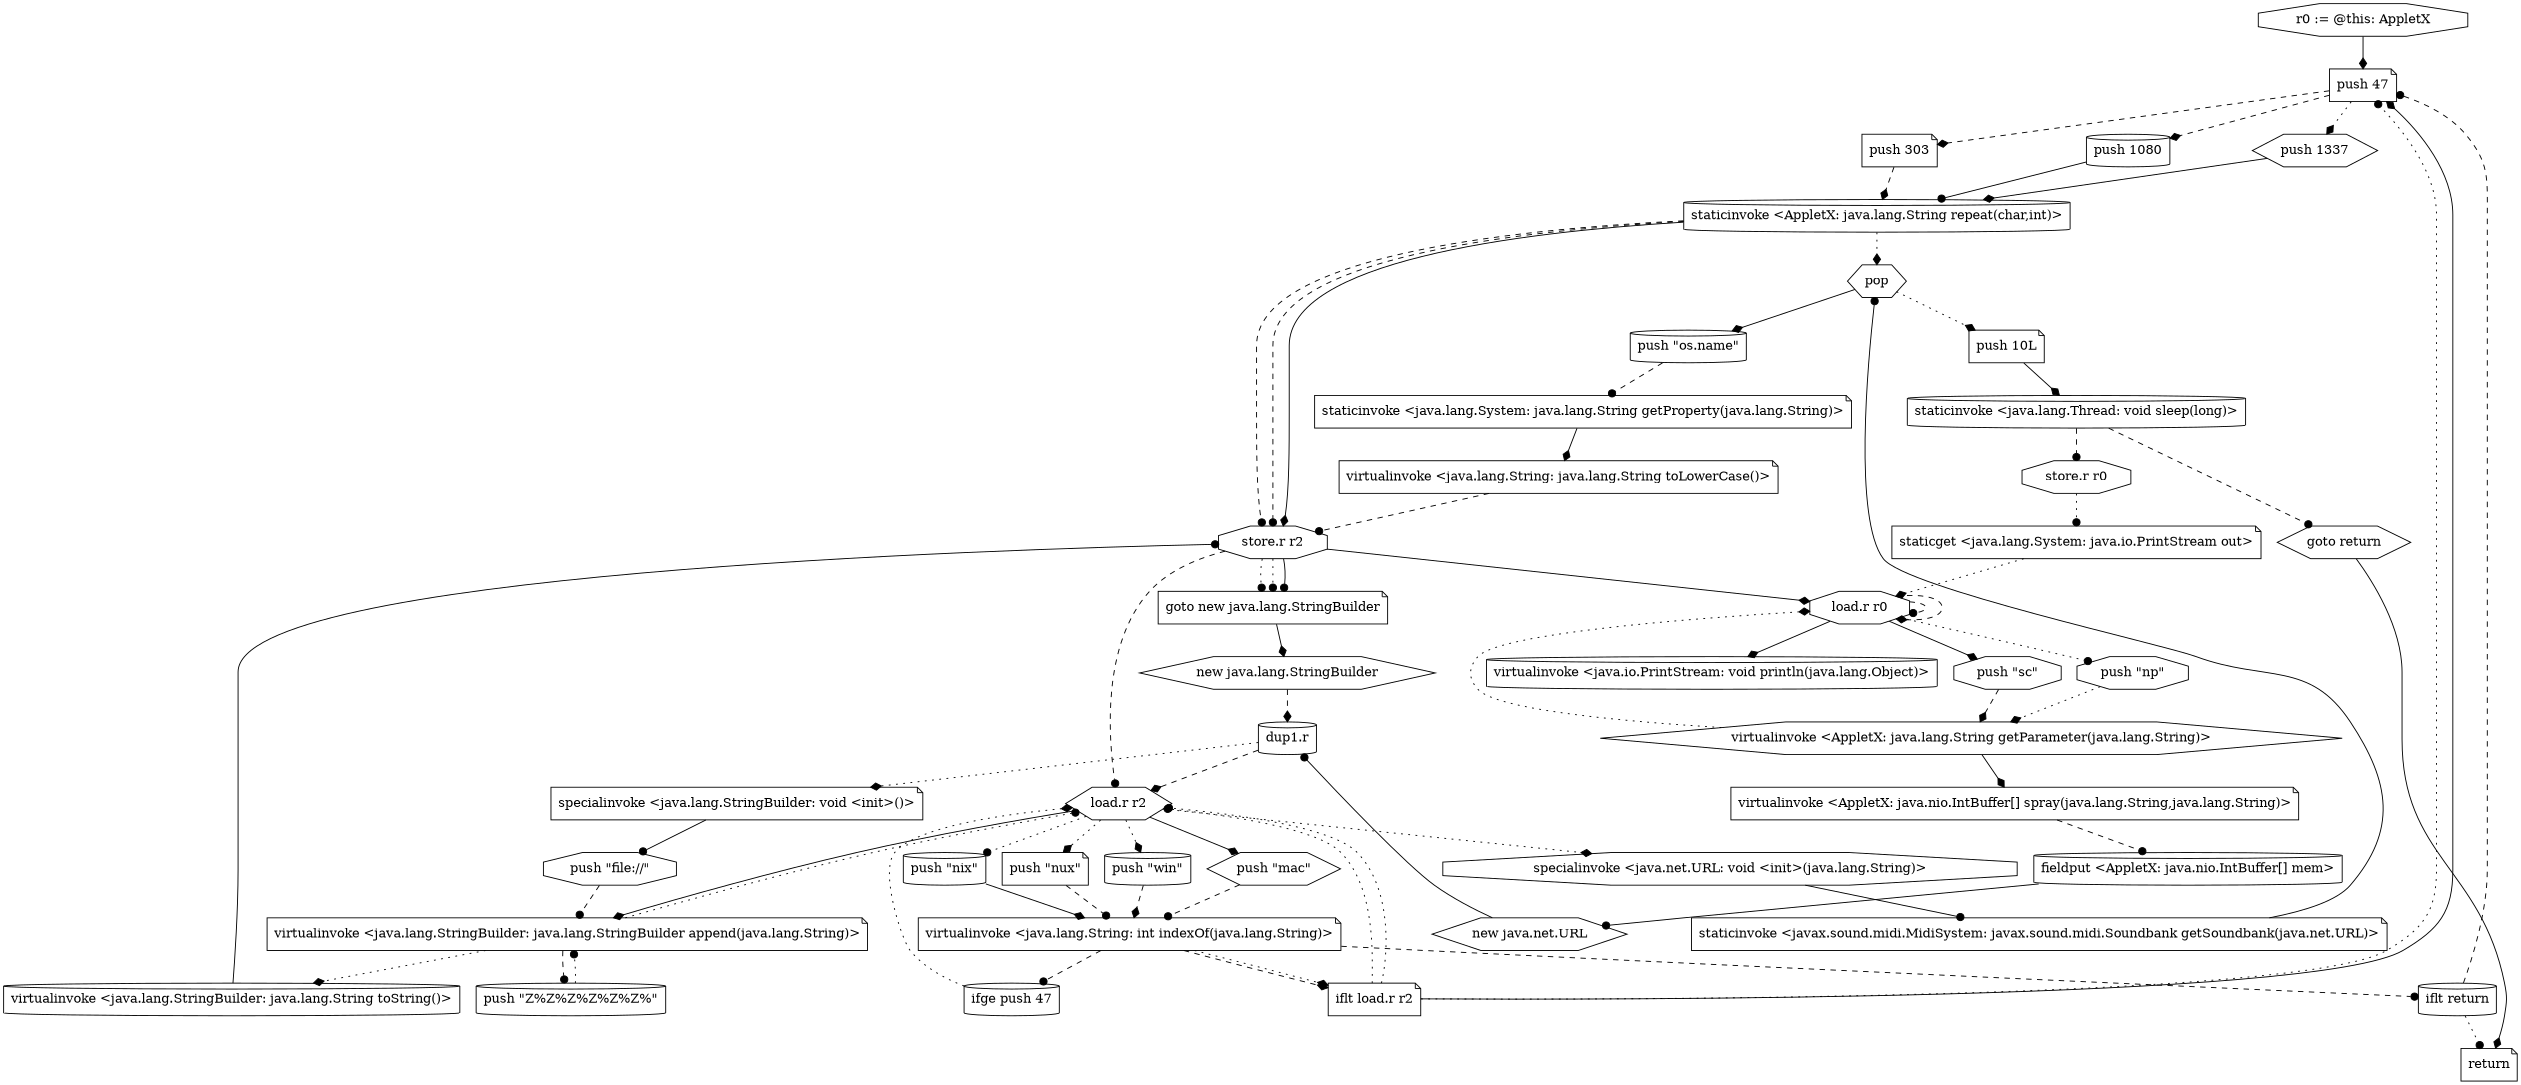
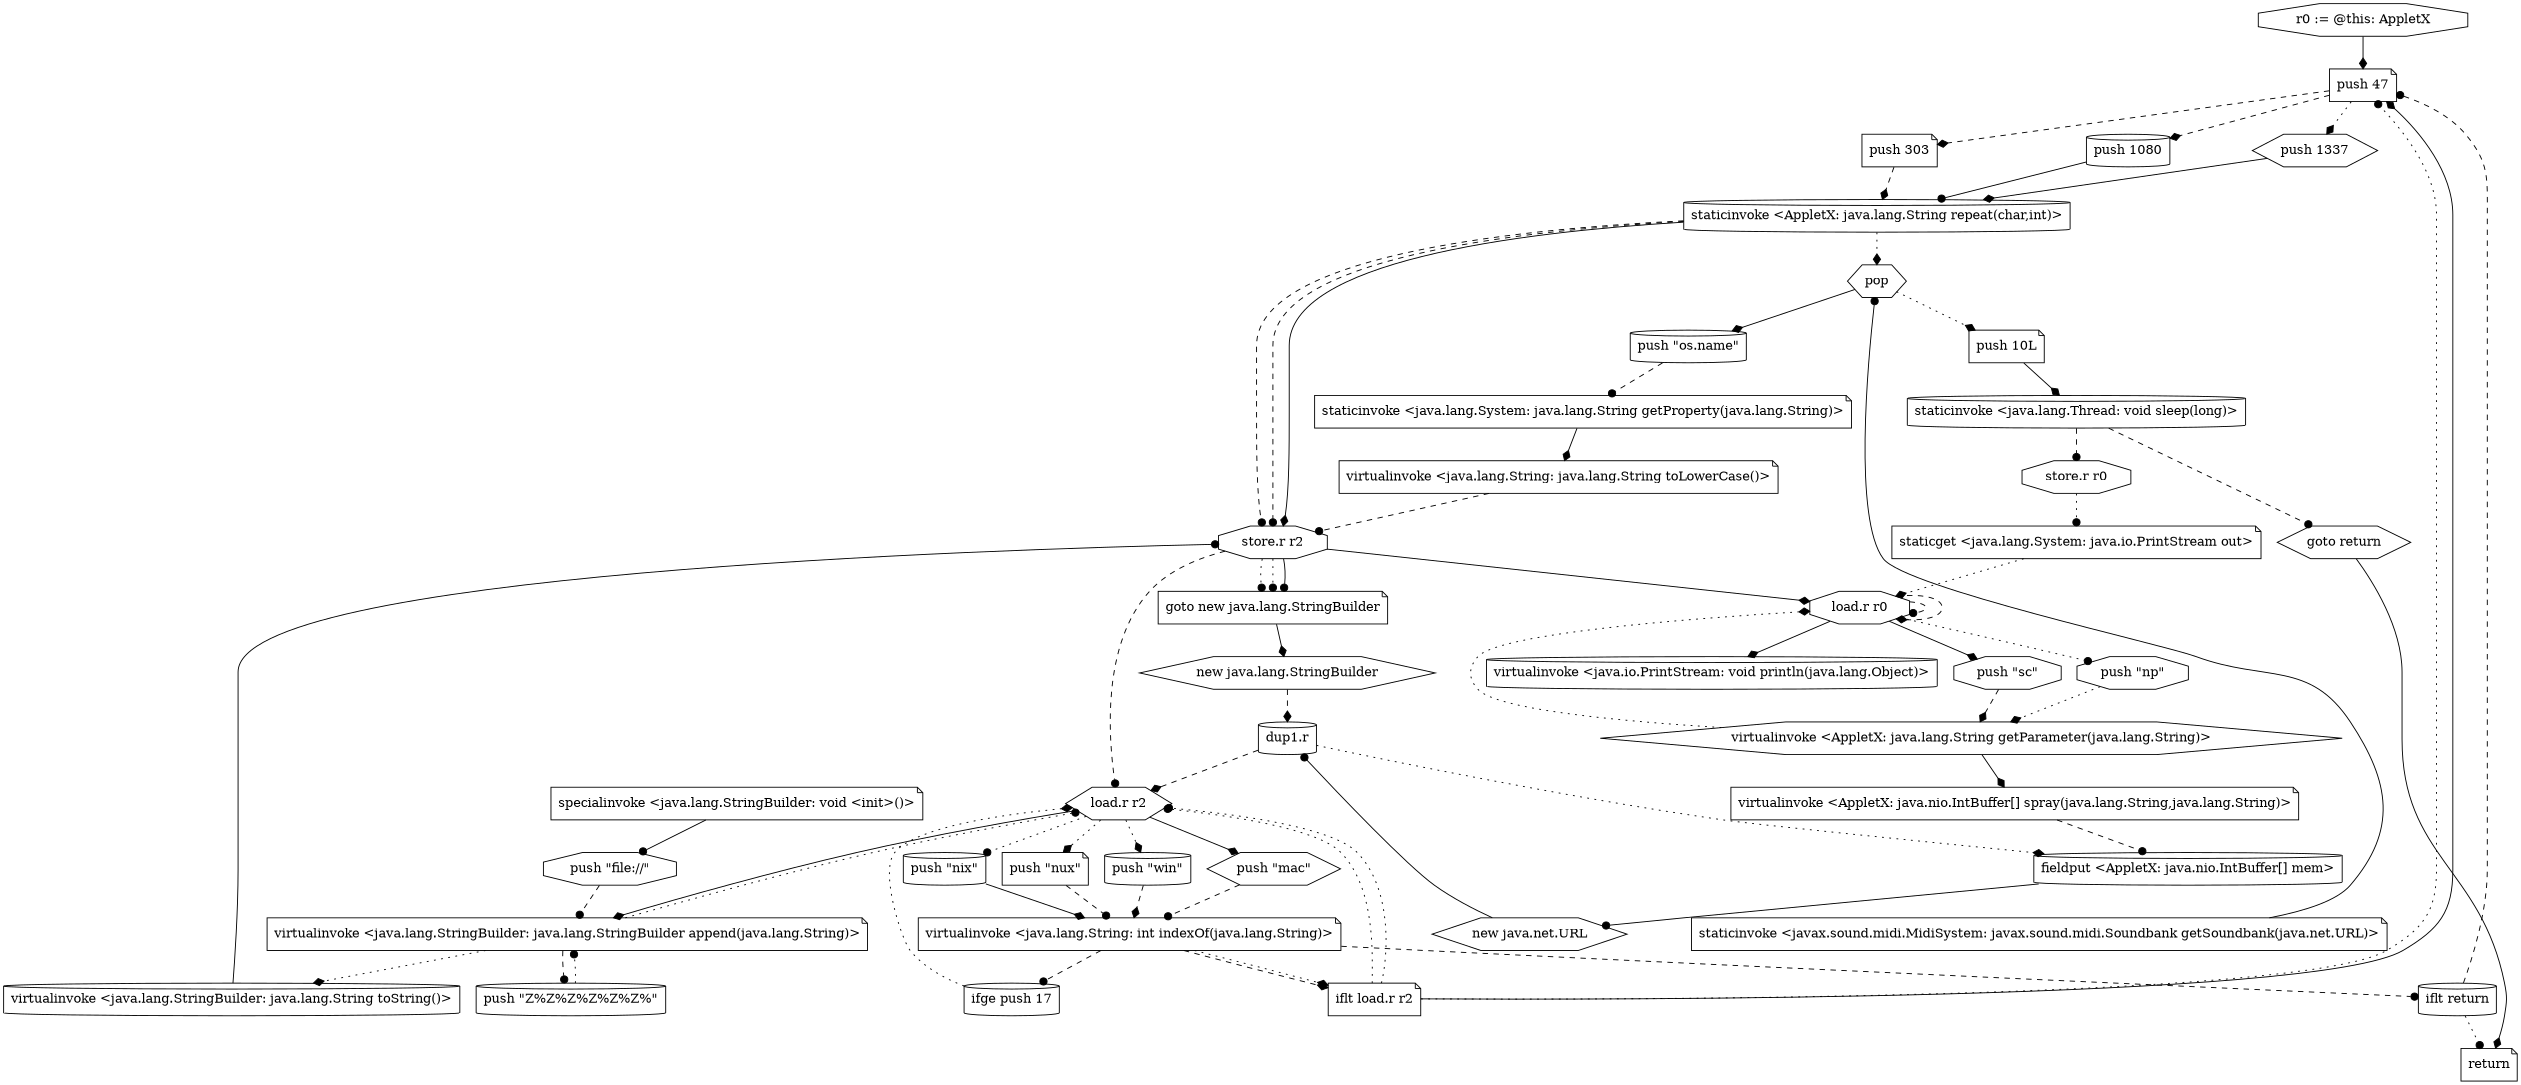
edge "dup1.r" -> "specialinvoke <java.lang.StringBuilder: void <init>()>": now "dup1.r" -> "fieldput <AppletX: java.nio.IntBuffer[] mem>"
node "specialinvoke <java.net.URL: void <init>(java.lang.String)>": removed
node "ifge push 47": label "ifge push 47" -> "ifge push 17"
